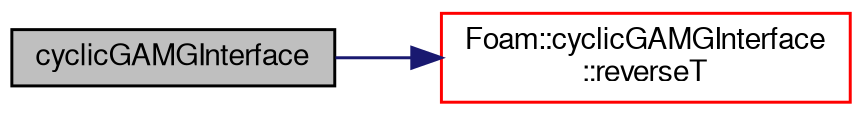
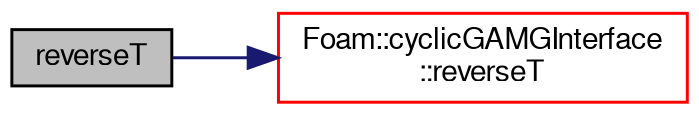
node "cyclicGAMGInterface": label "cyclicGAMGInterface" -> "reverseT"
